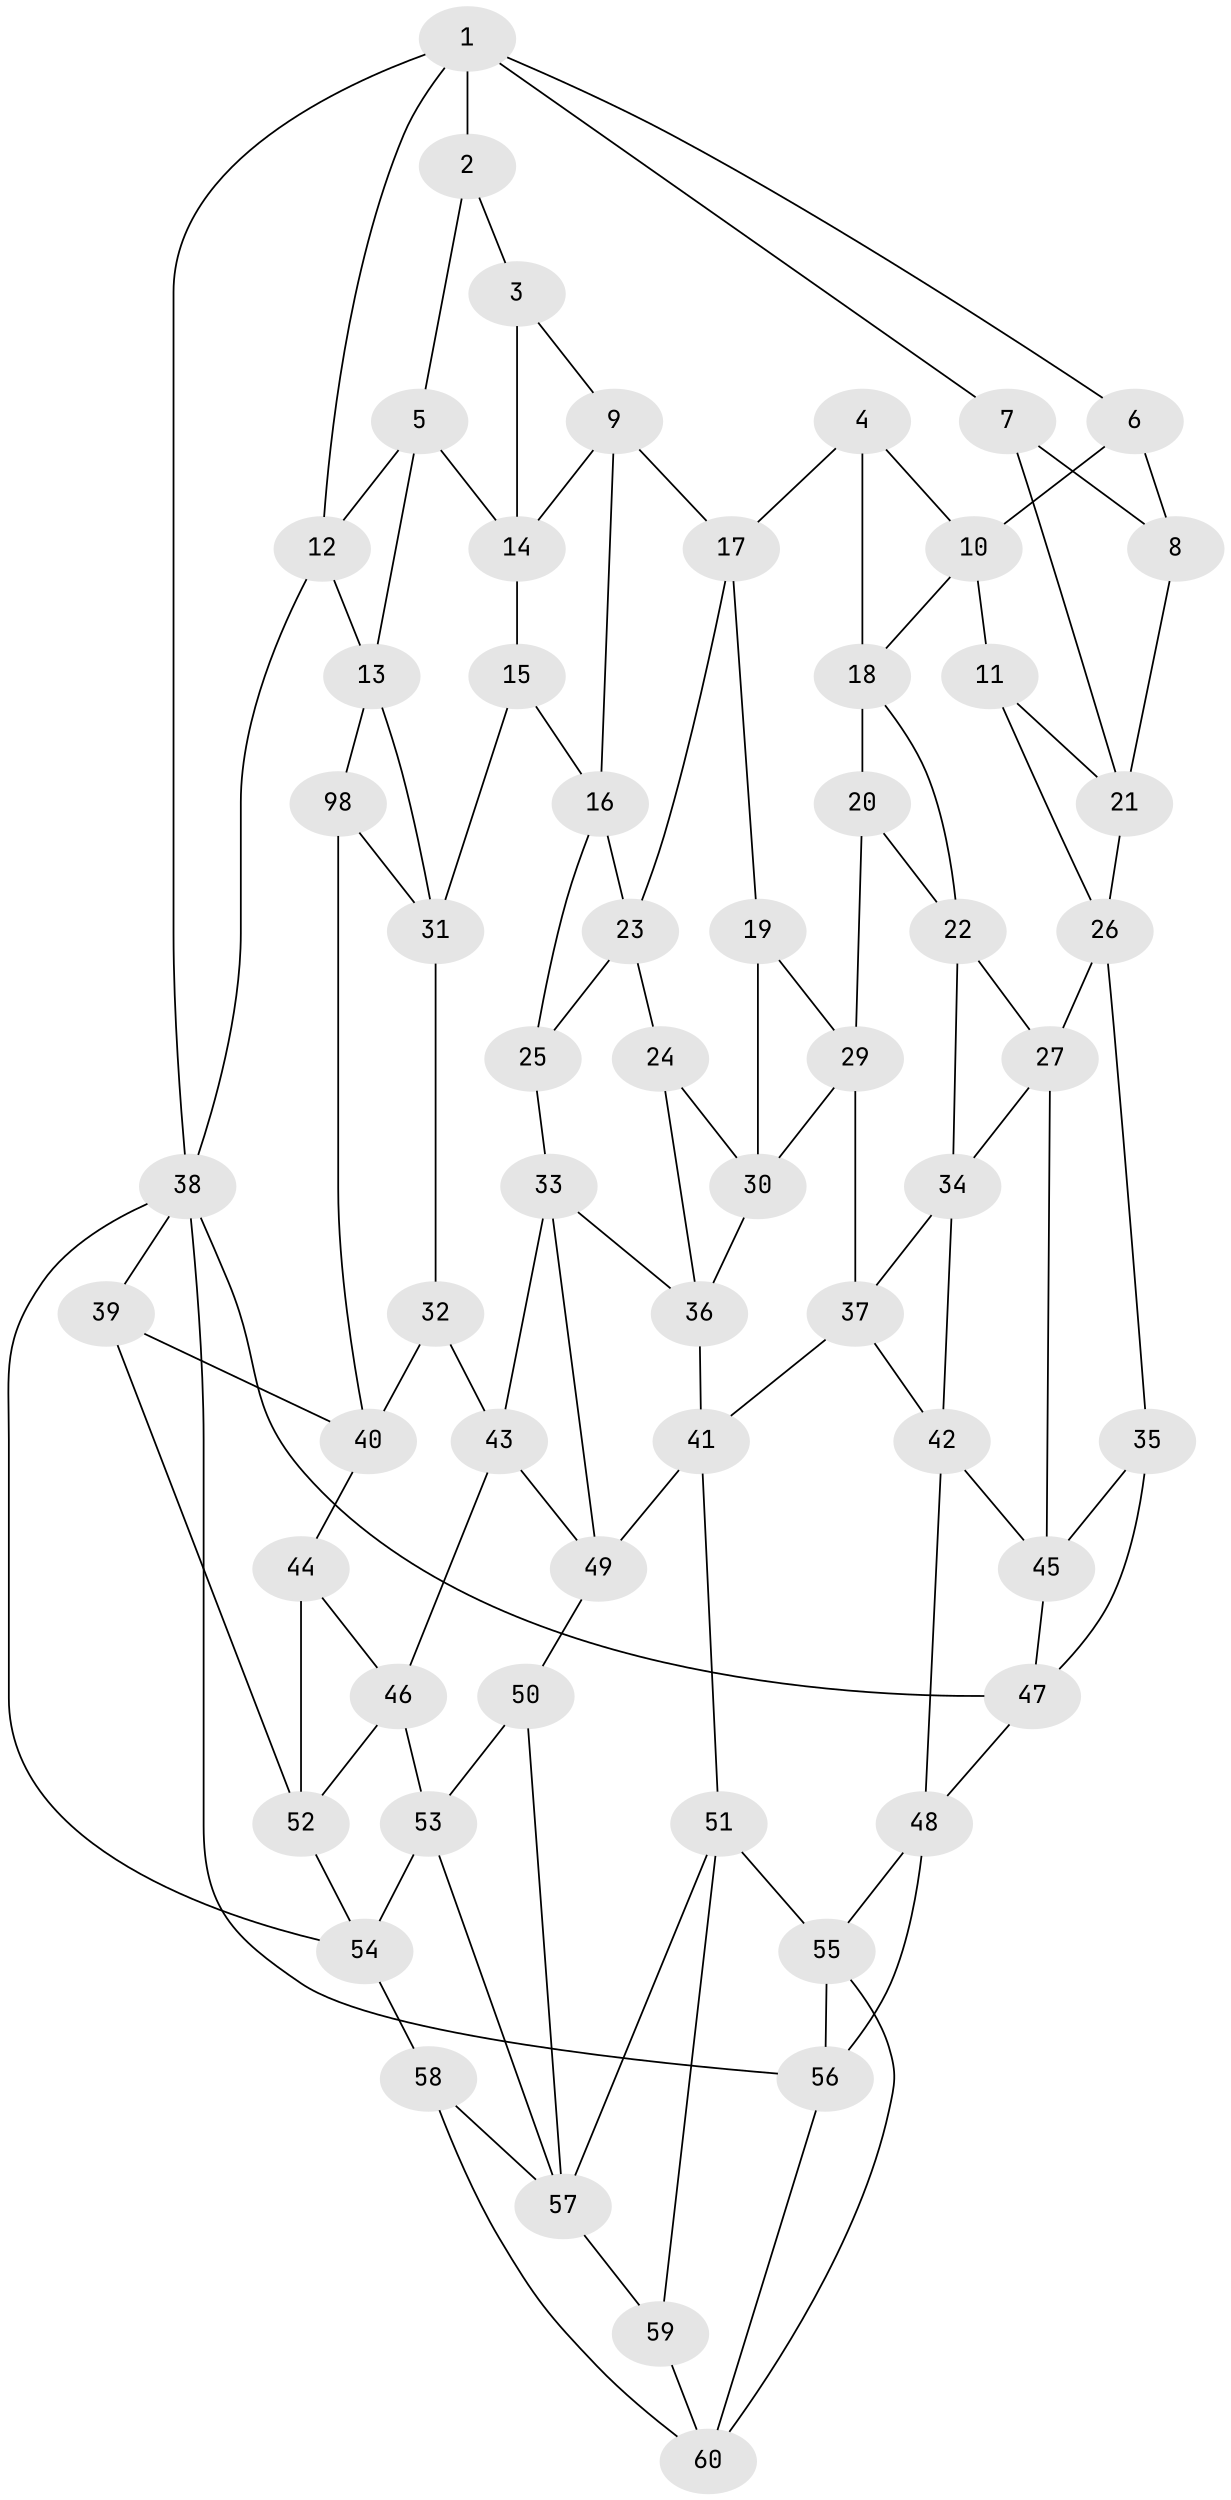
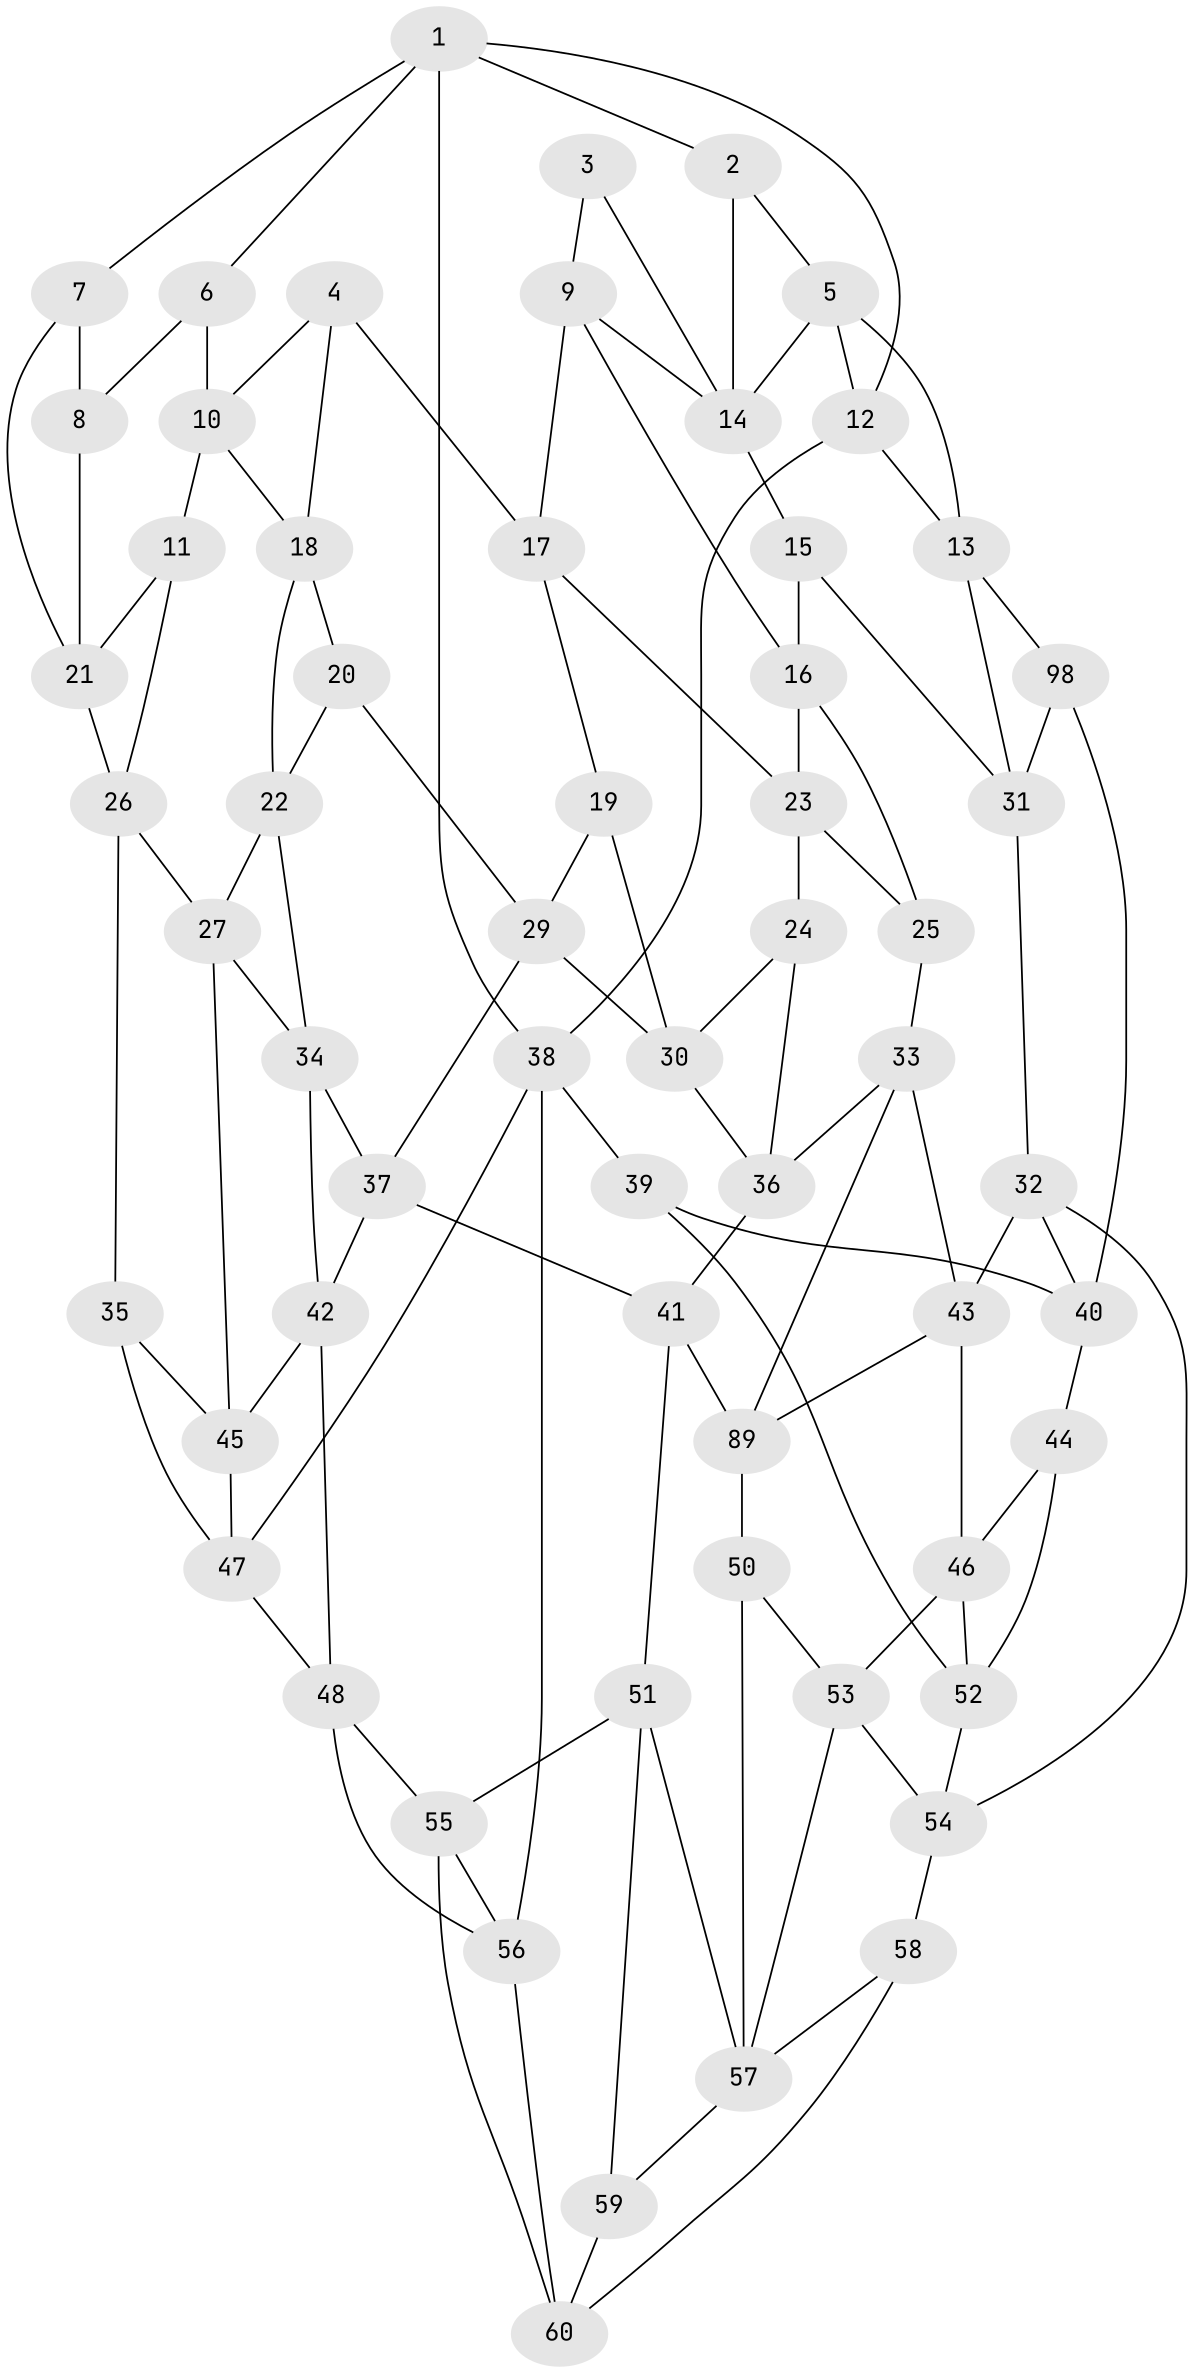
edge "2" -- "3": now "2" -- "14"
node "49": label "49" -> "89"
edge "38" -- "54": now "32" -- "54"
